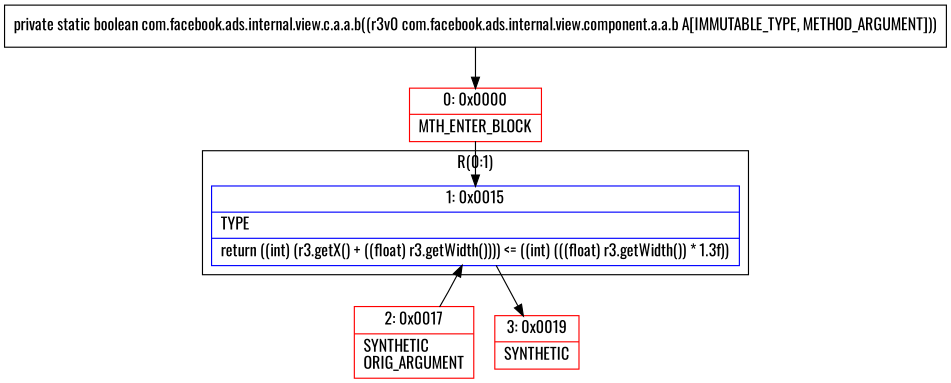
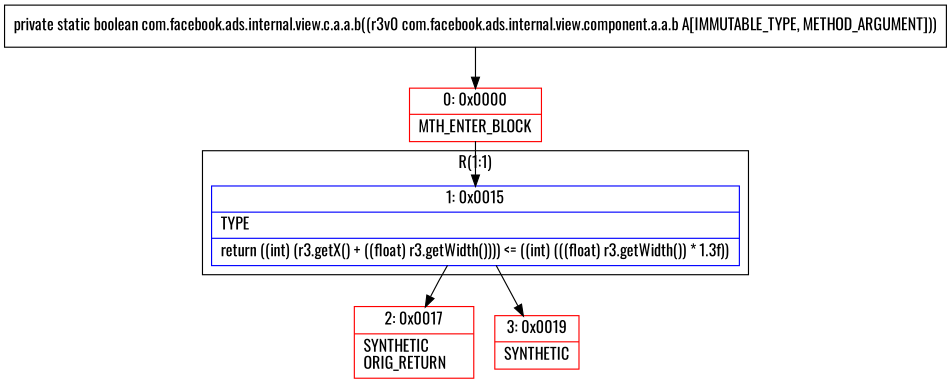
cluster "R(0:1)": label "R(0:1)" -> "R(1:1)"
edge "2: 0x0017" -> "1: 0x0015": reversed
node "2: 0x0017": text "ORIG_ARGUMENT" -> "ORIG_RETURN"
